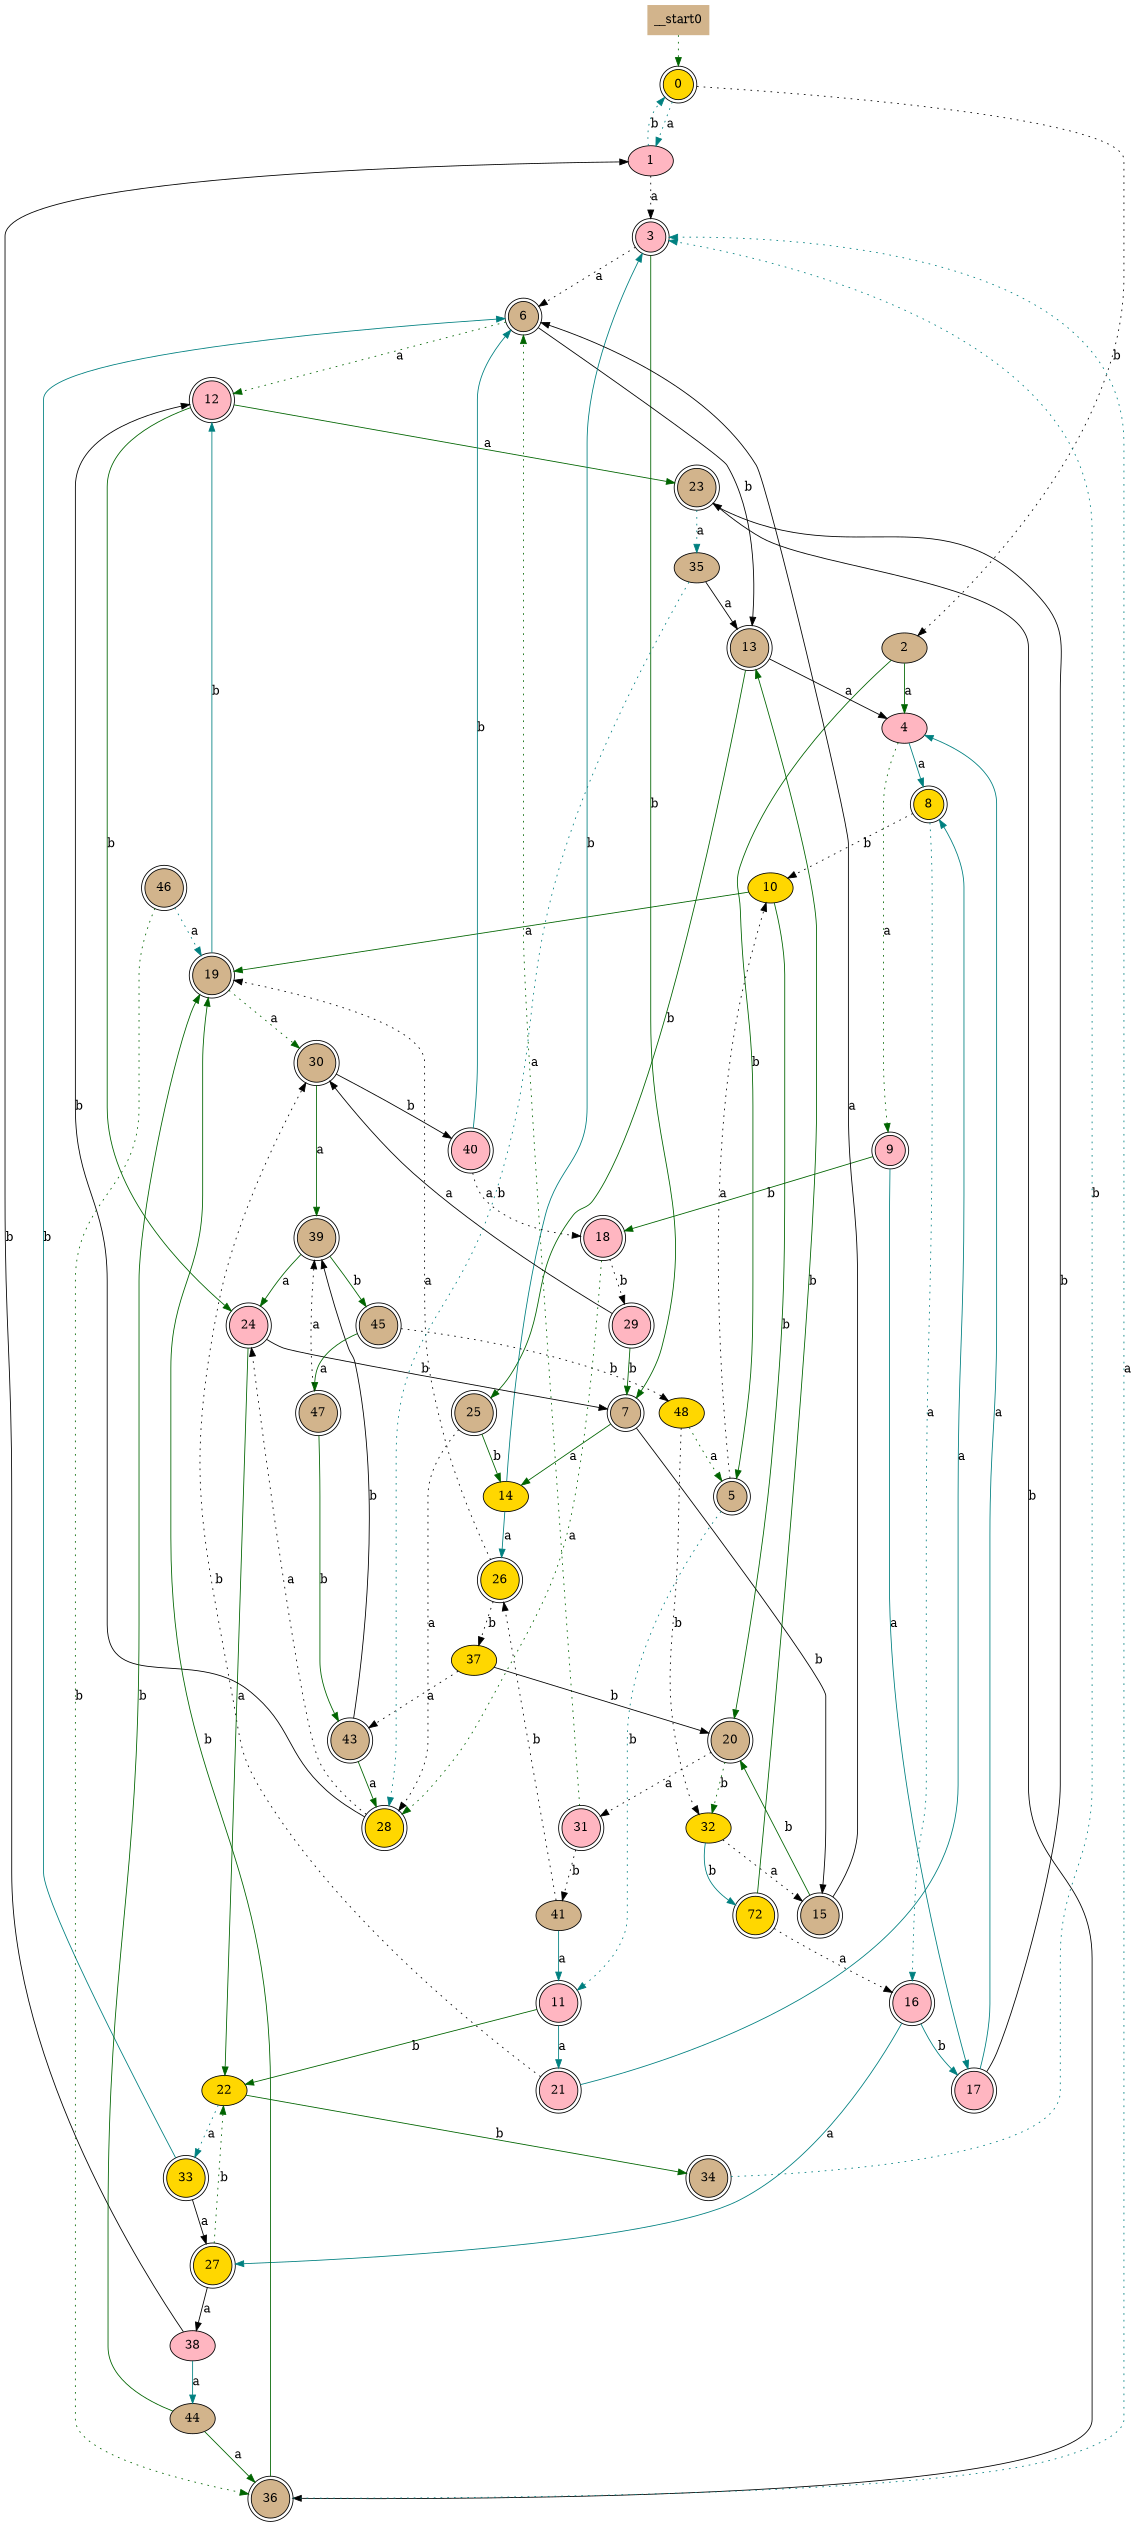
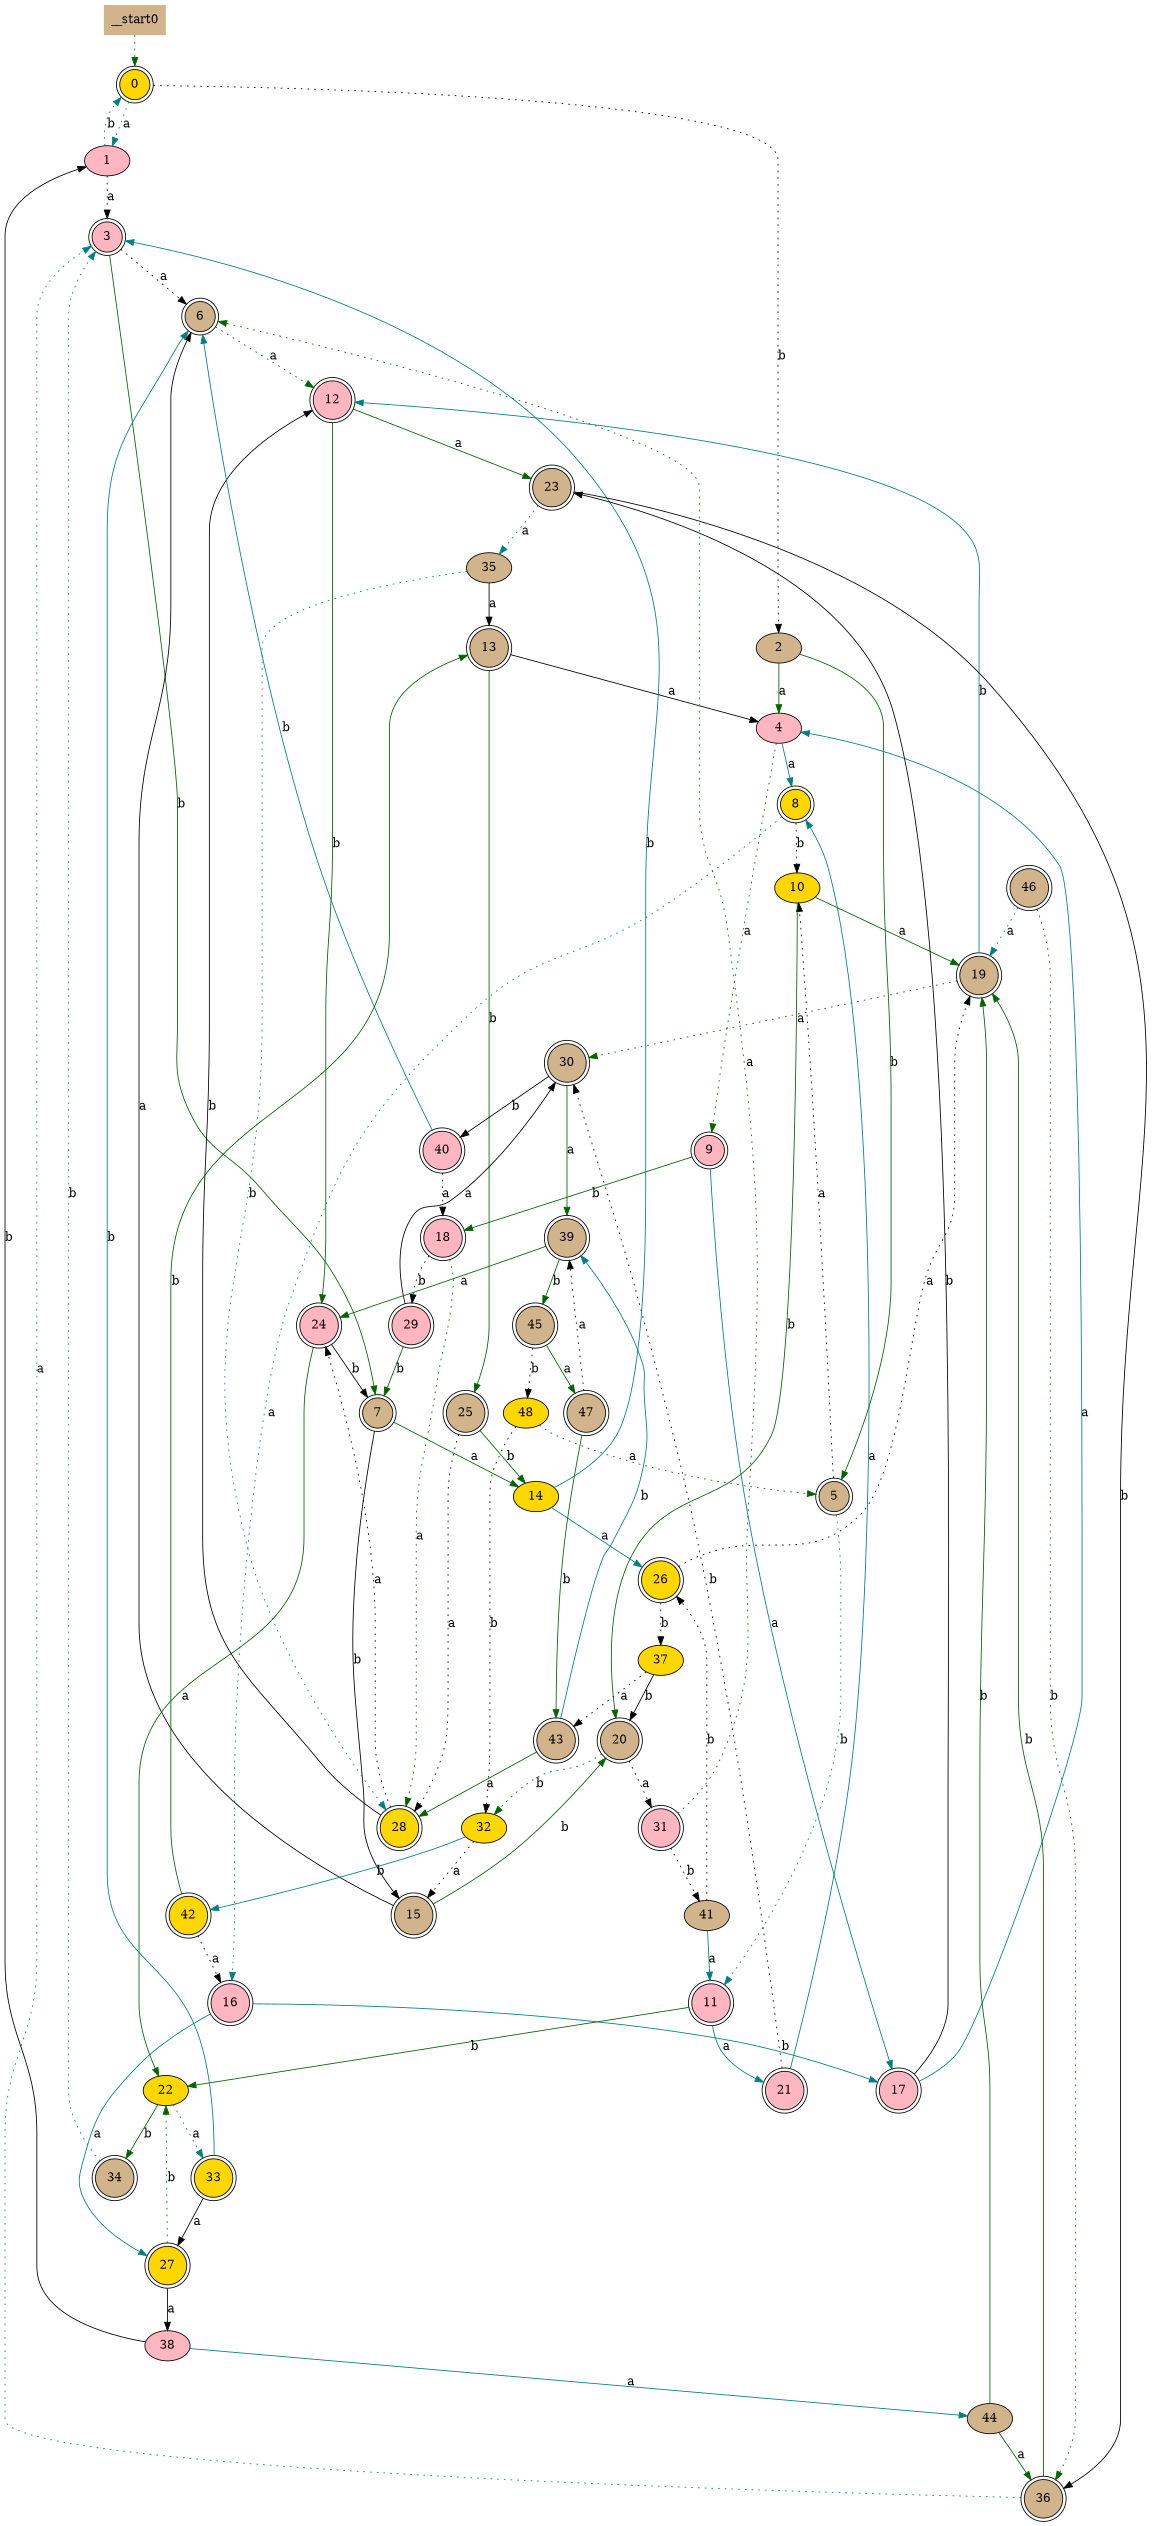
edge "6" -> "13": removed, label "b"
edge "43" -> "39": color black -> teal
node "72": label "72" -> "42"
